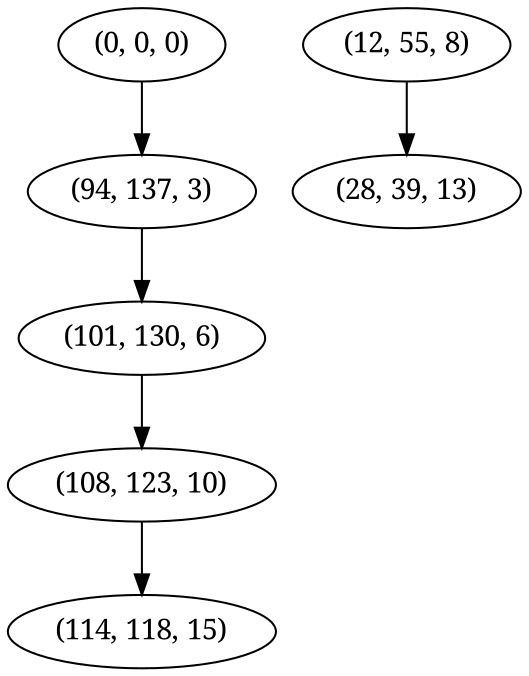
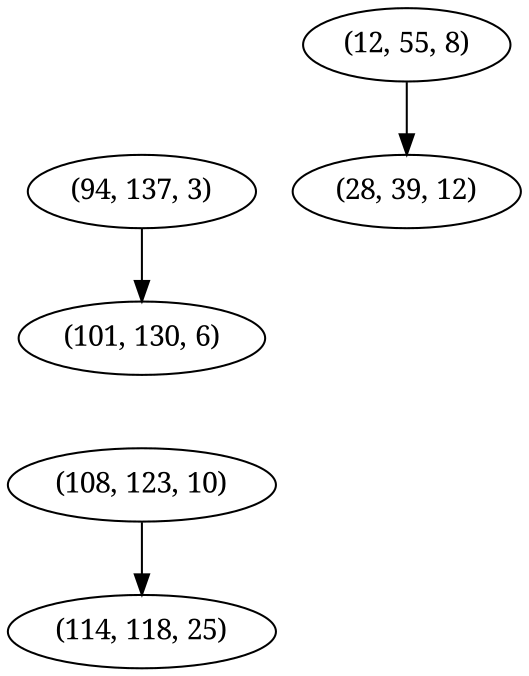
node "(0, 0, 0)": removed
node "(28, 39, 13)": label "(28, 39, 13)" -> "(28, 39, 12)"
edge "(101, 130, 6)" -> "(108, 123, 10)": removed
node "(114, 118, 15)": label "(114, 118, 15)" -> "(114, 118, 25)"
